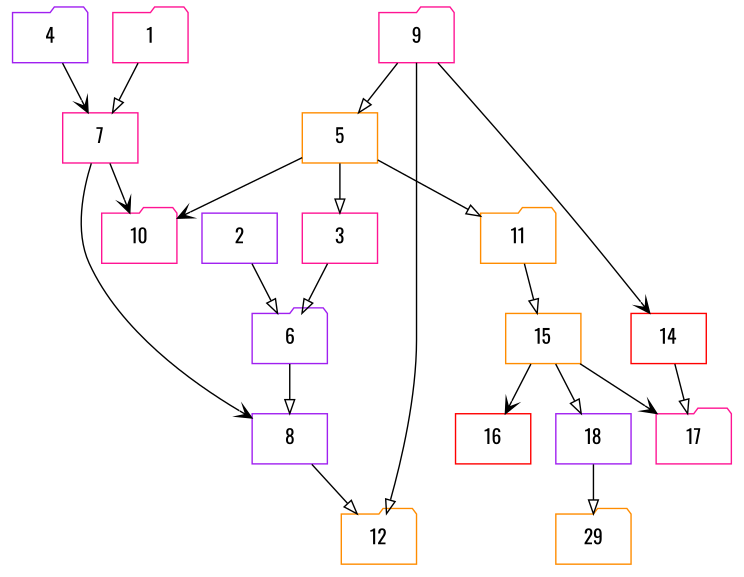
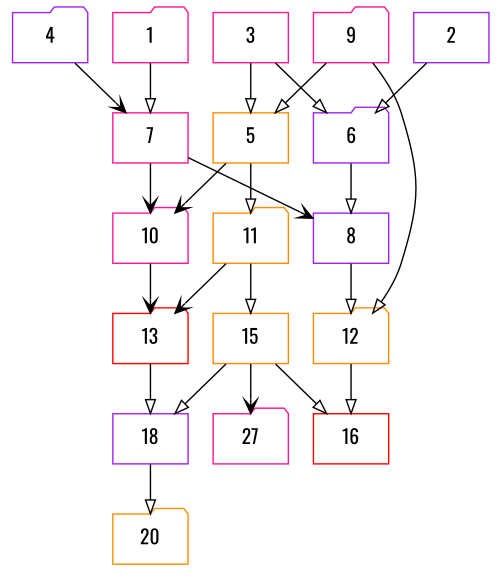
edge "5" -> "3": reversed
node "13": added
node "14": removed
edge "12" -> "16": added
edge "15" -> "16": arrowhead vee -> onormal
node "17": label "17" -> "27"
node "29": label "29" -> "20"
